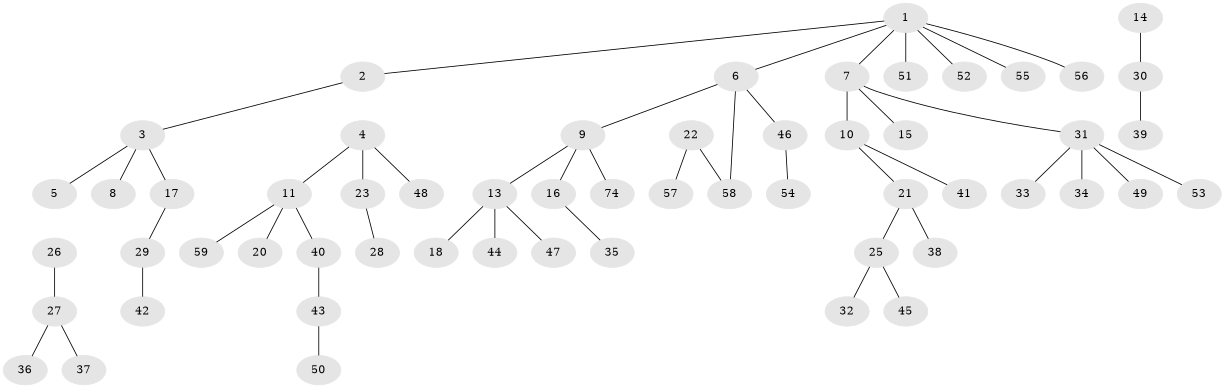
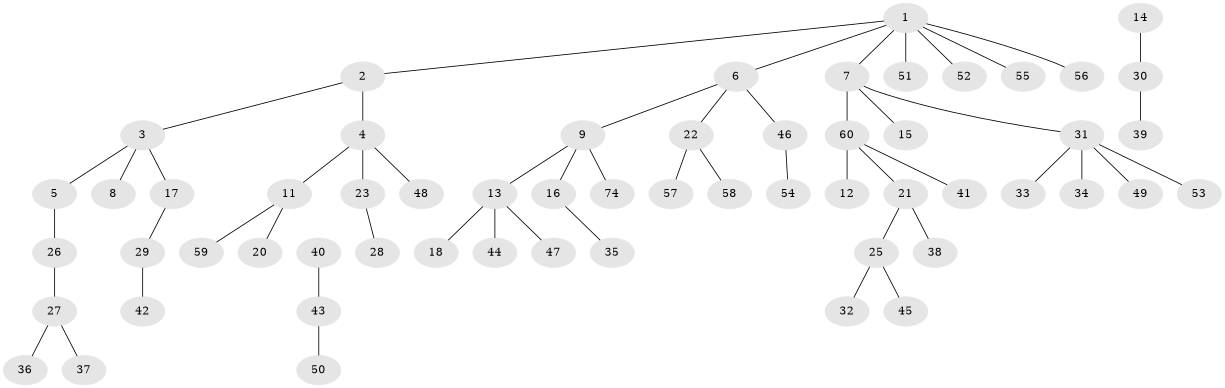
edge "2" -- "4": added
edge "6" -- "58": now "6" -- "22"
node "10": label "10" -> "60"
node "12": added
edge "5" -- "26": added
edge "11" -- "40": removed
